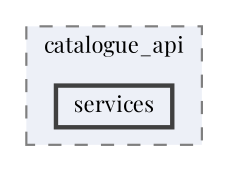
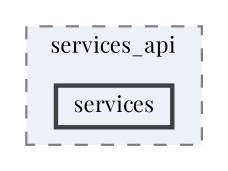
cluster "catalogue_api": label "catalogue_api" -> "services_api"
